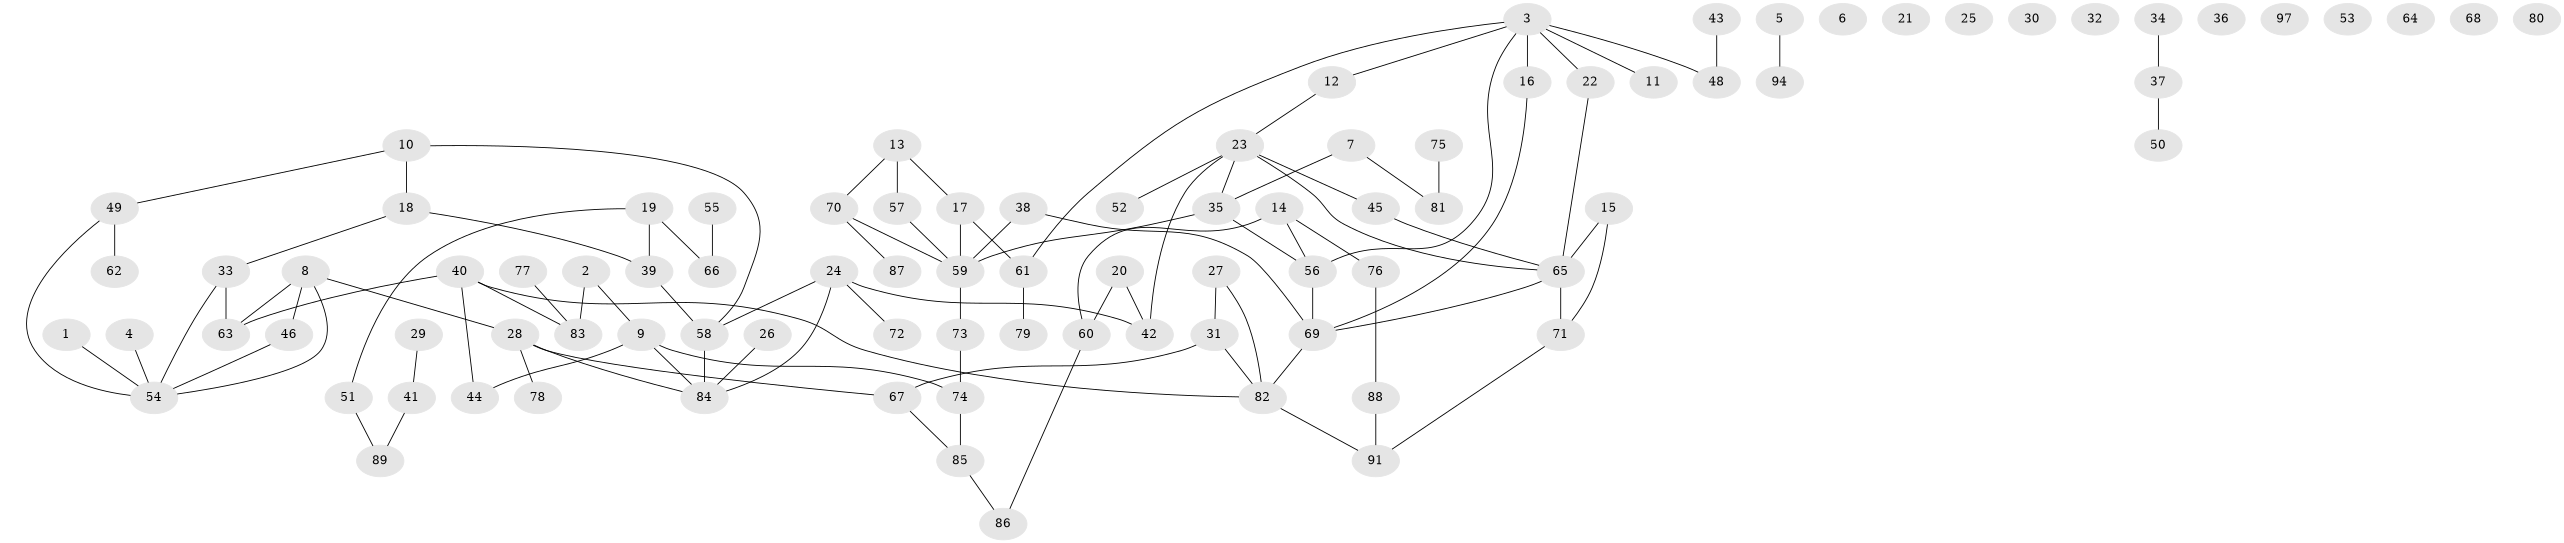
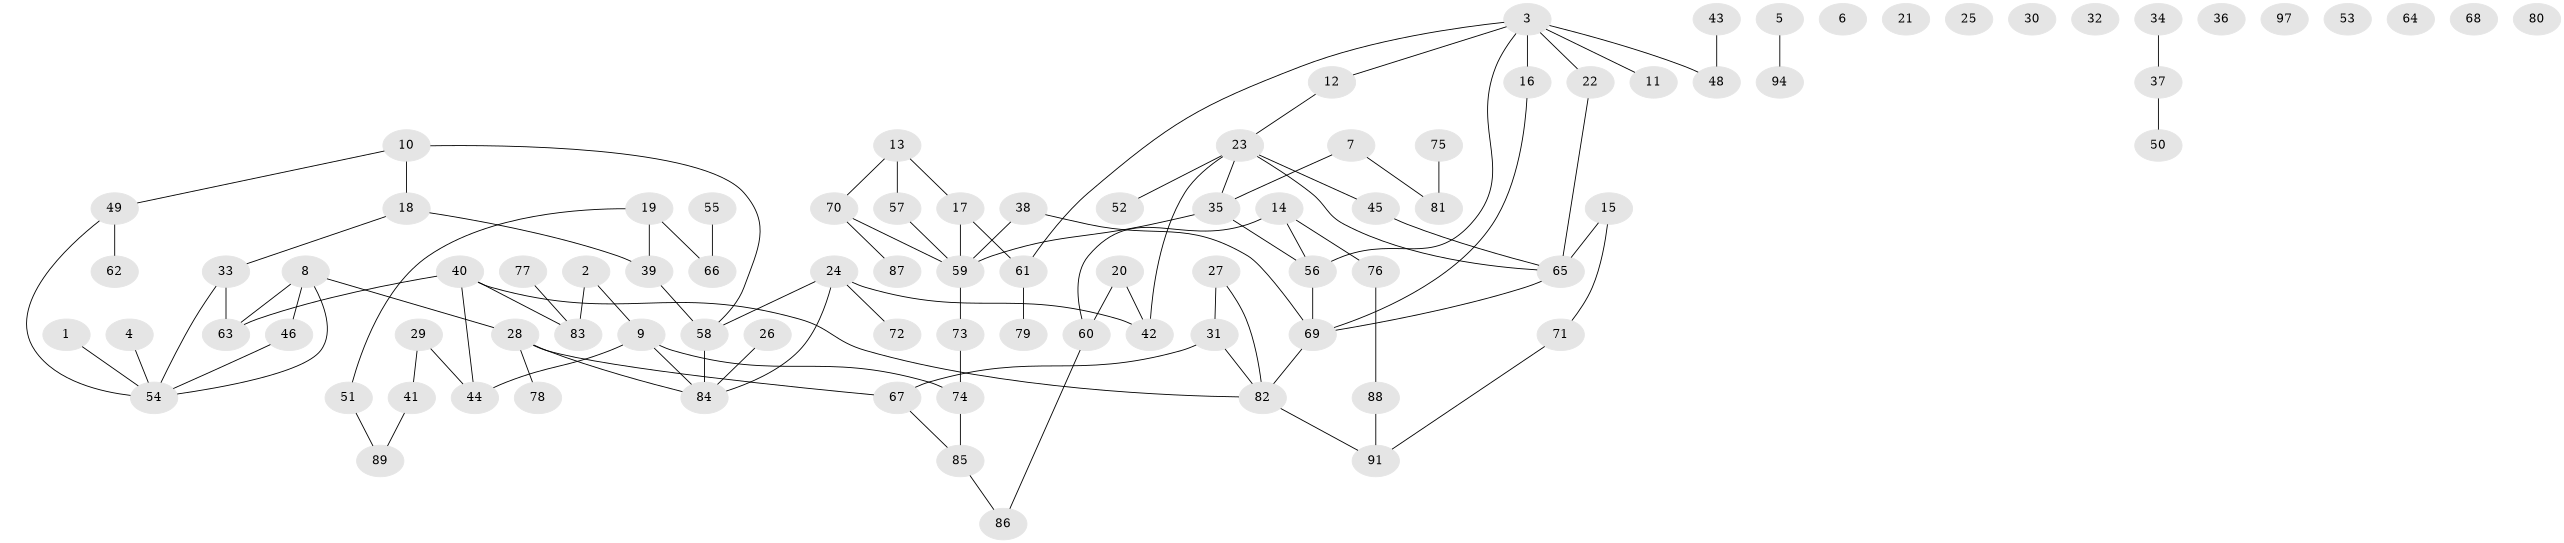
edge "65" -- "71": removed
edge "29" -- "44": added
